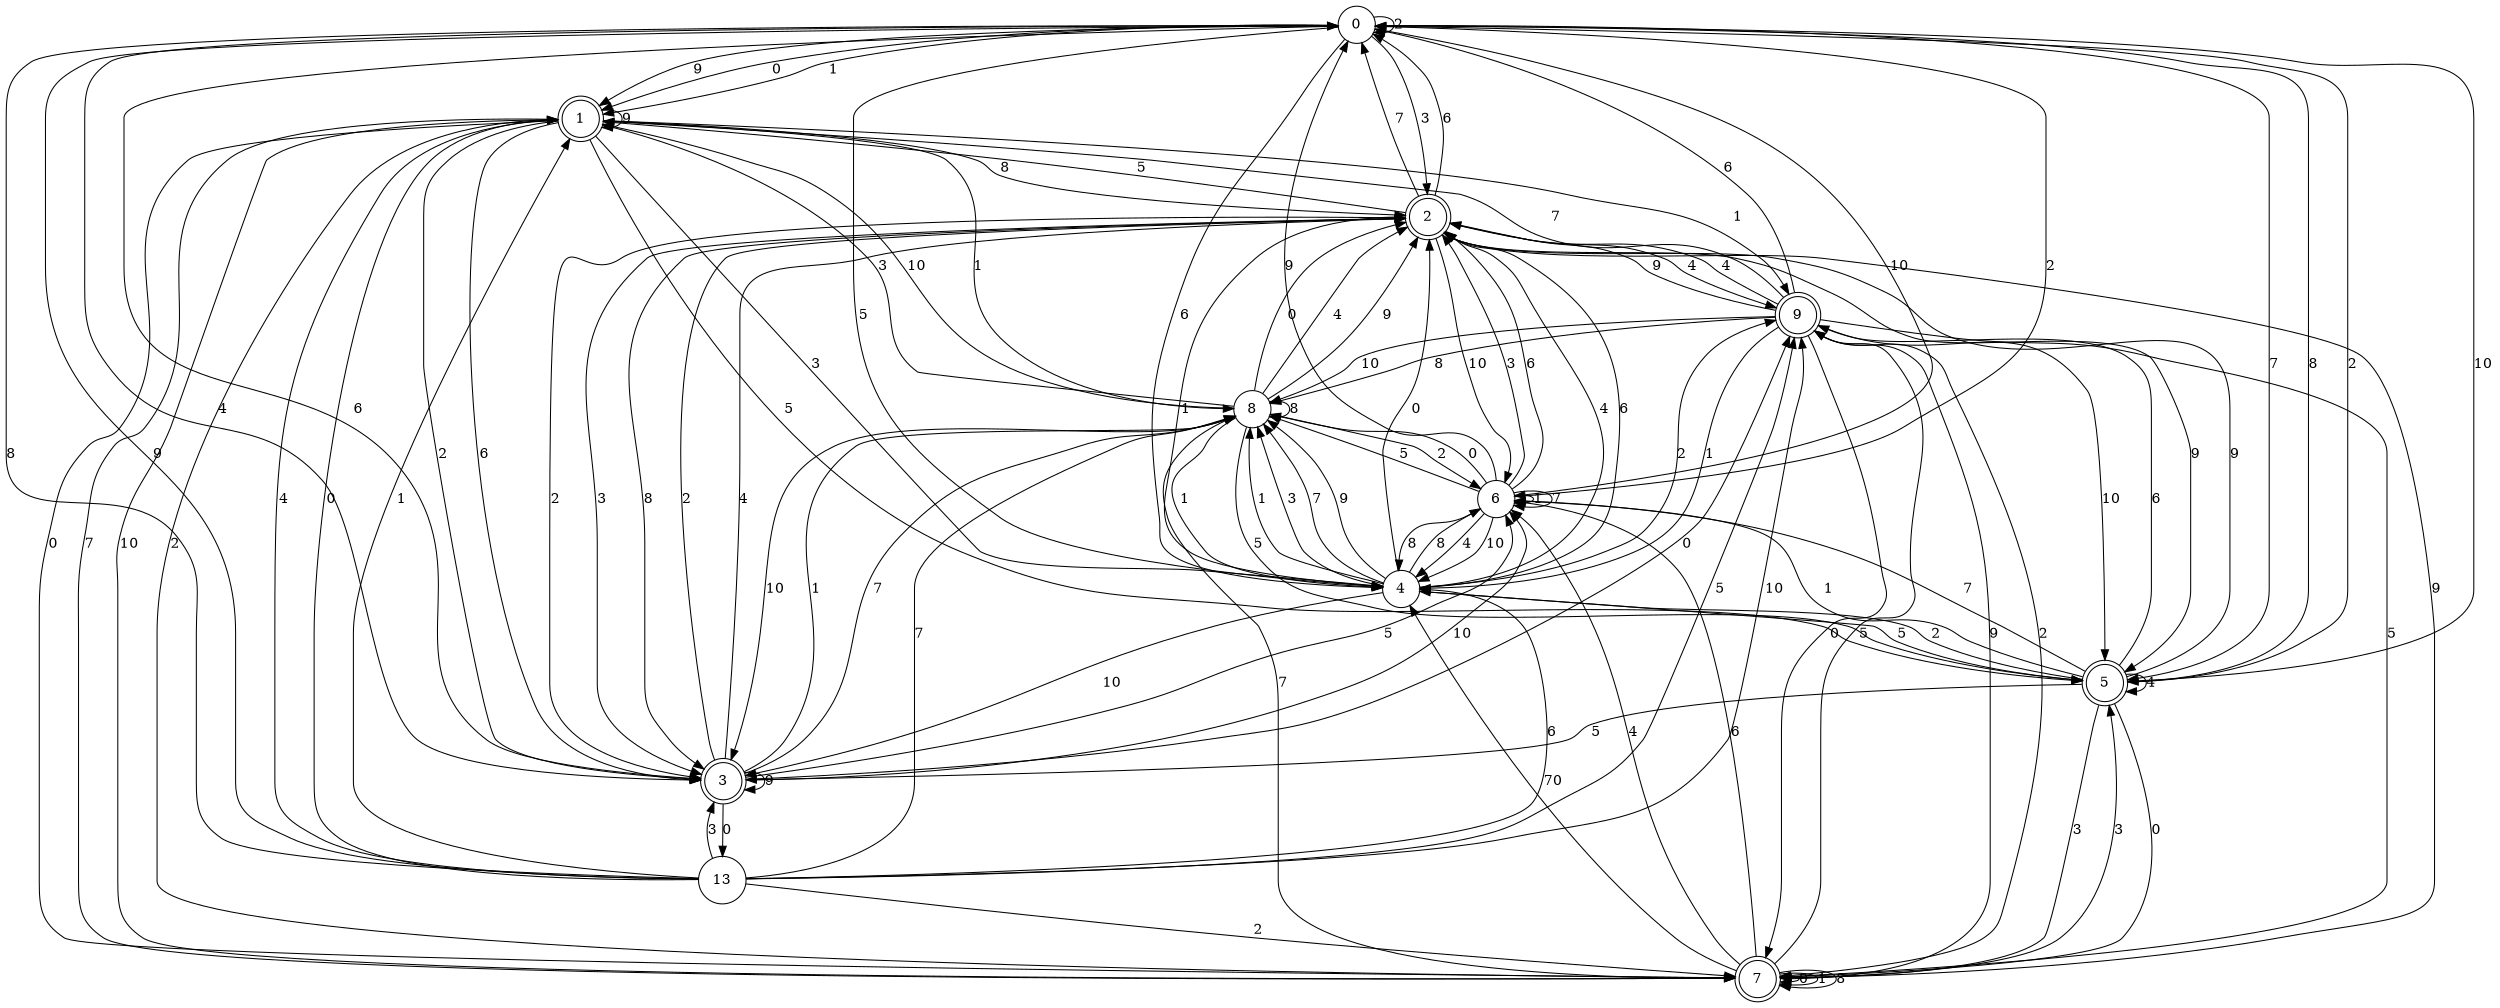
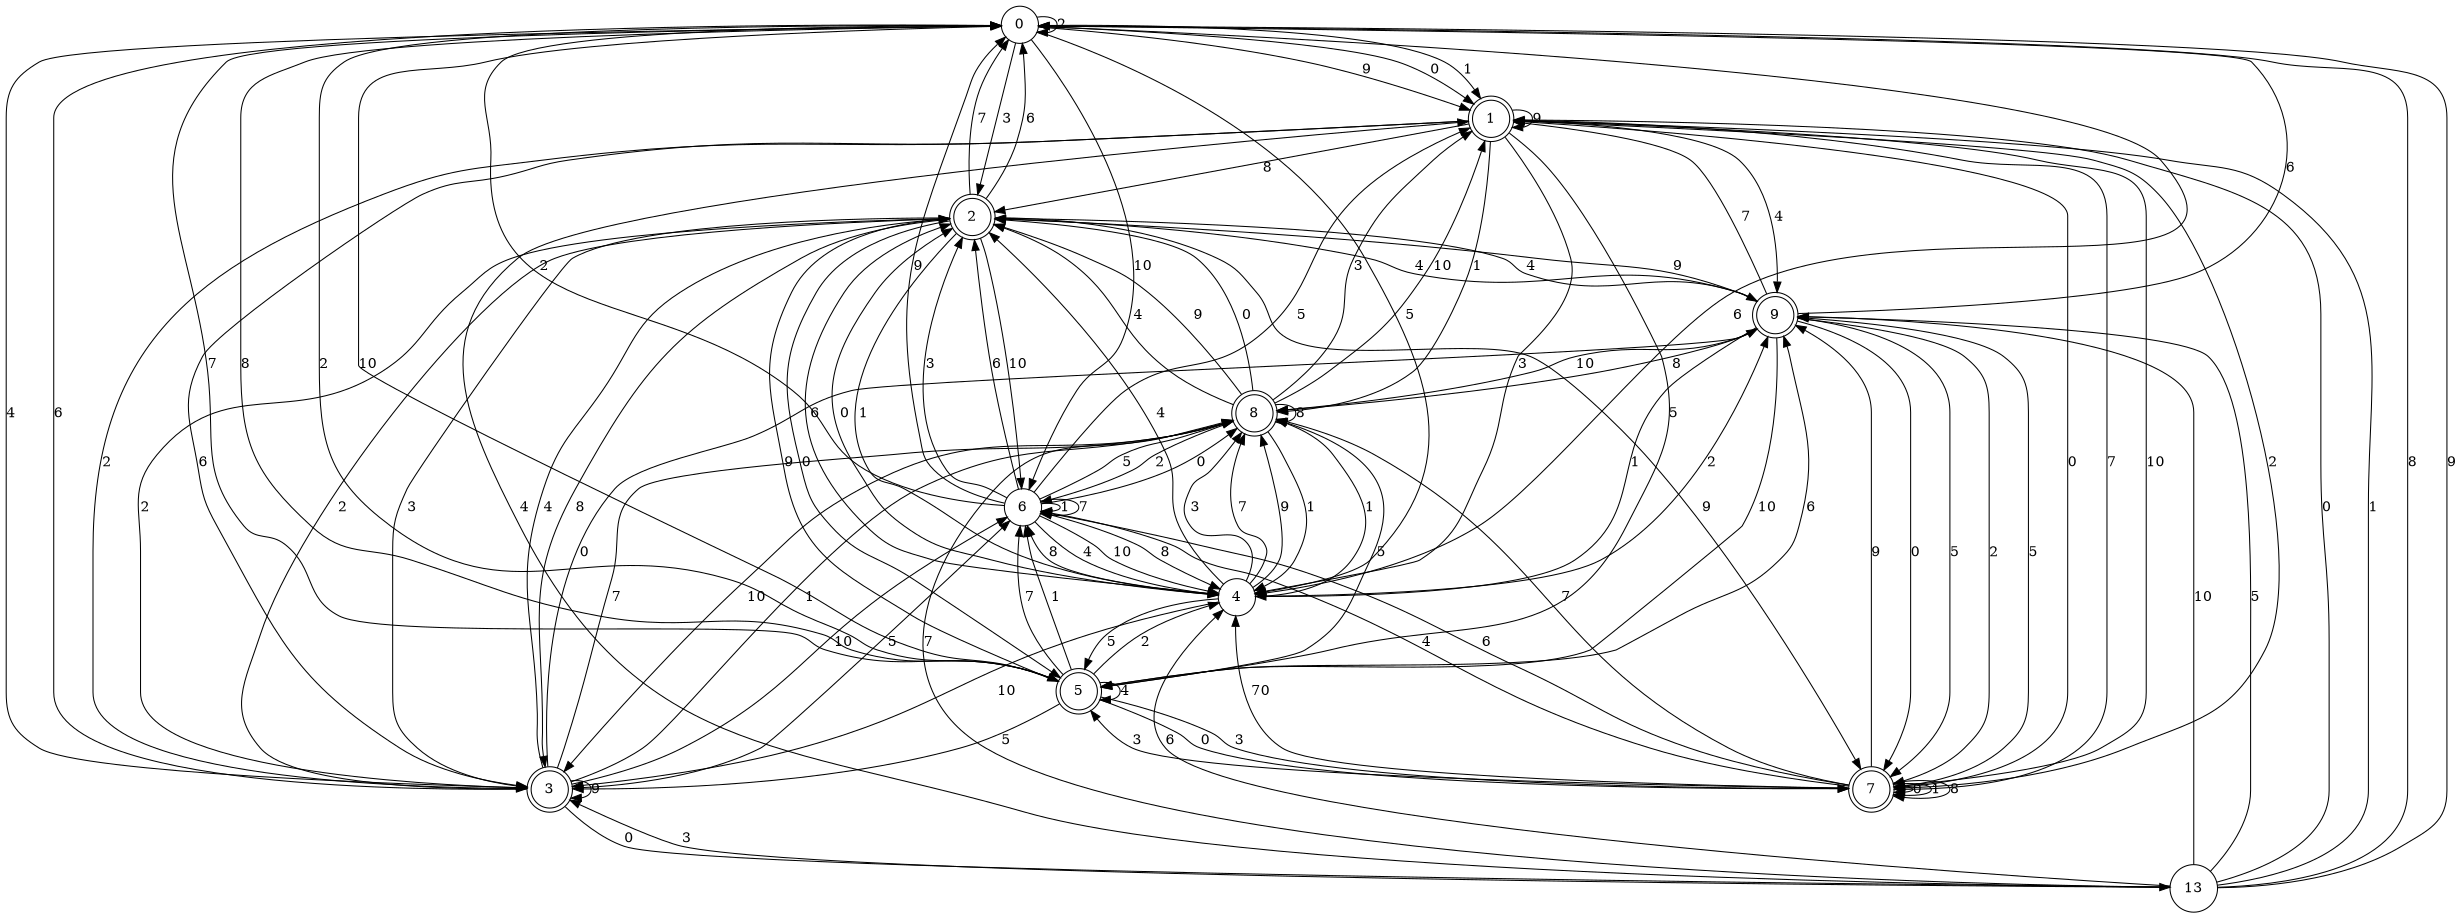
edge "2" -> "1": now "6" -> "1"
edge "1" -> "9": label "1" -> "4"
node "8": shape circle -> doublecircle
edge "2" -> "5": label "9" -> "0"
edge "13" -> "7": removed, label "2"
